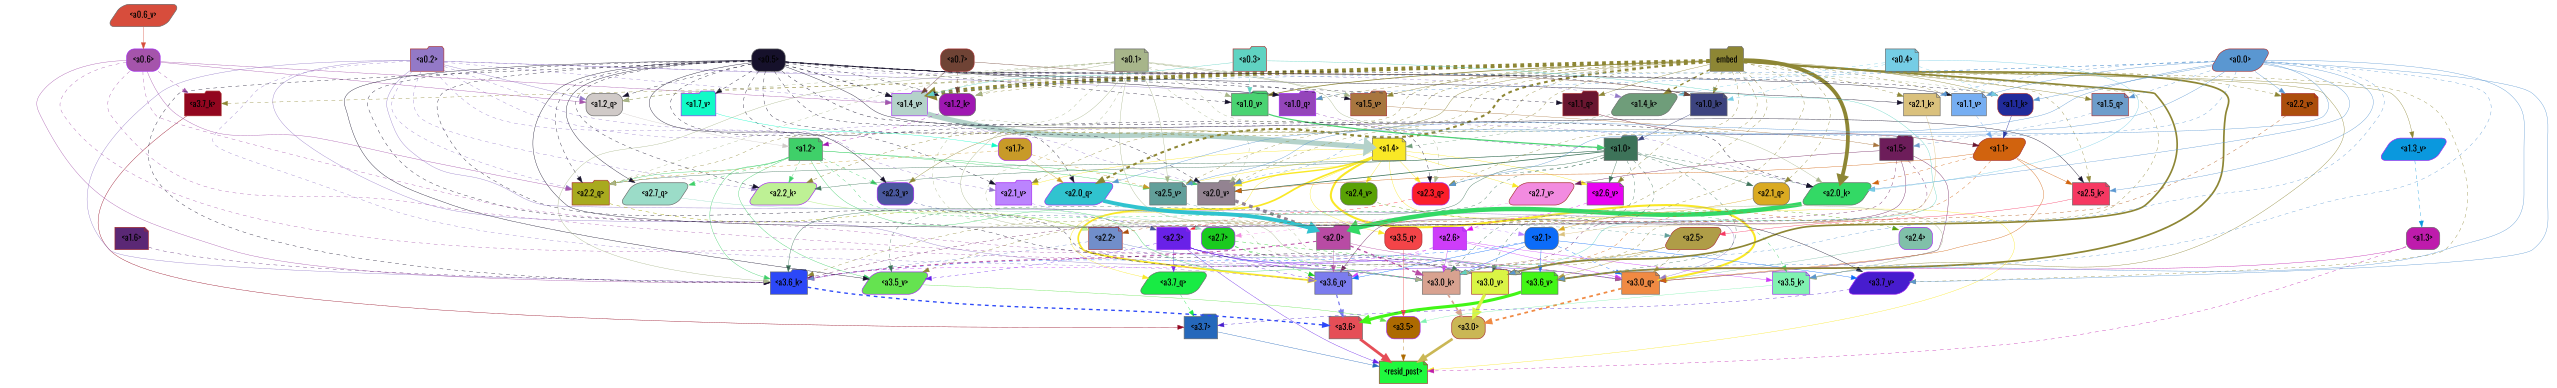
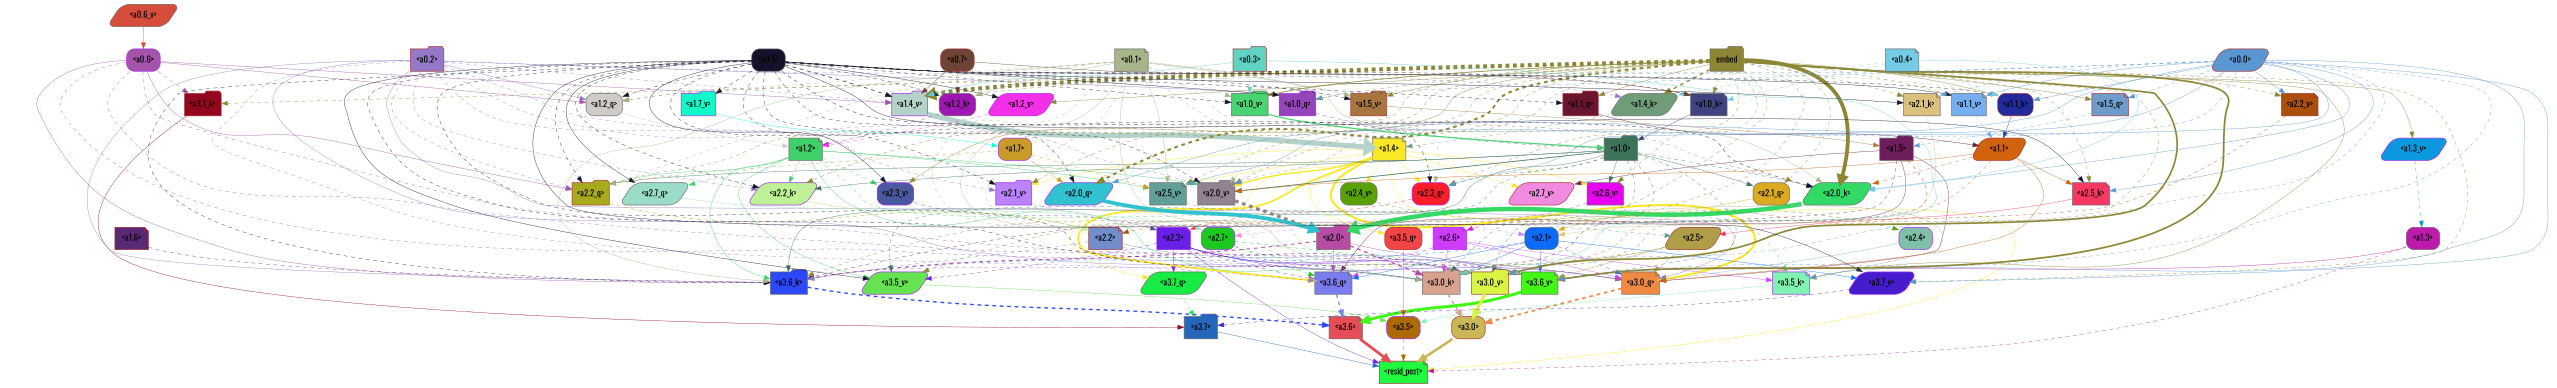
node "<a1.2_v>": added
